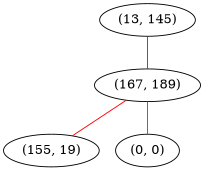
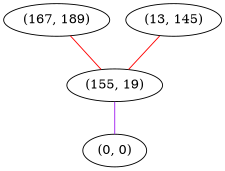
edge "(13, 145)" -- "(167, 189)": now "(13, 145)" -- "(155, 19)"
edge "(167, 189)" -- "(0, 0)": now "(155, 19)" -- "(0, 0)"
